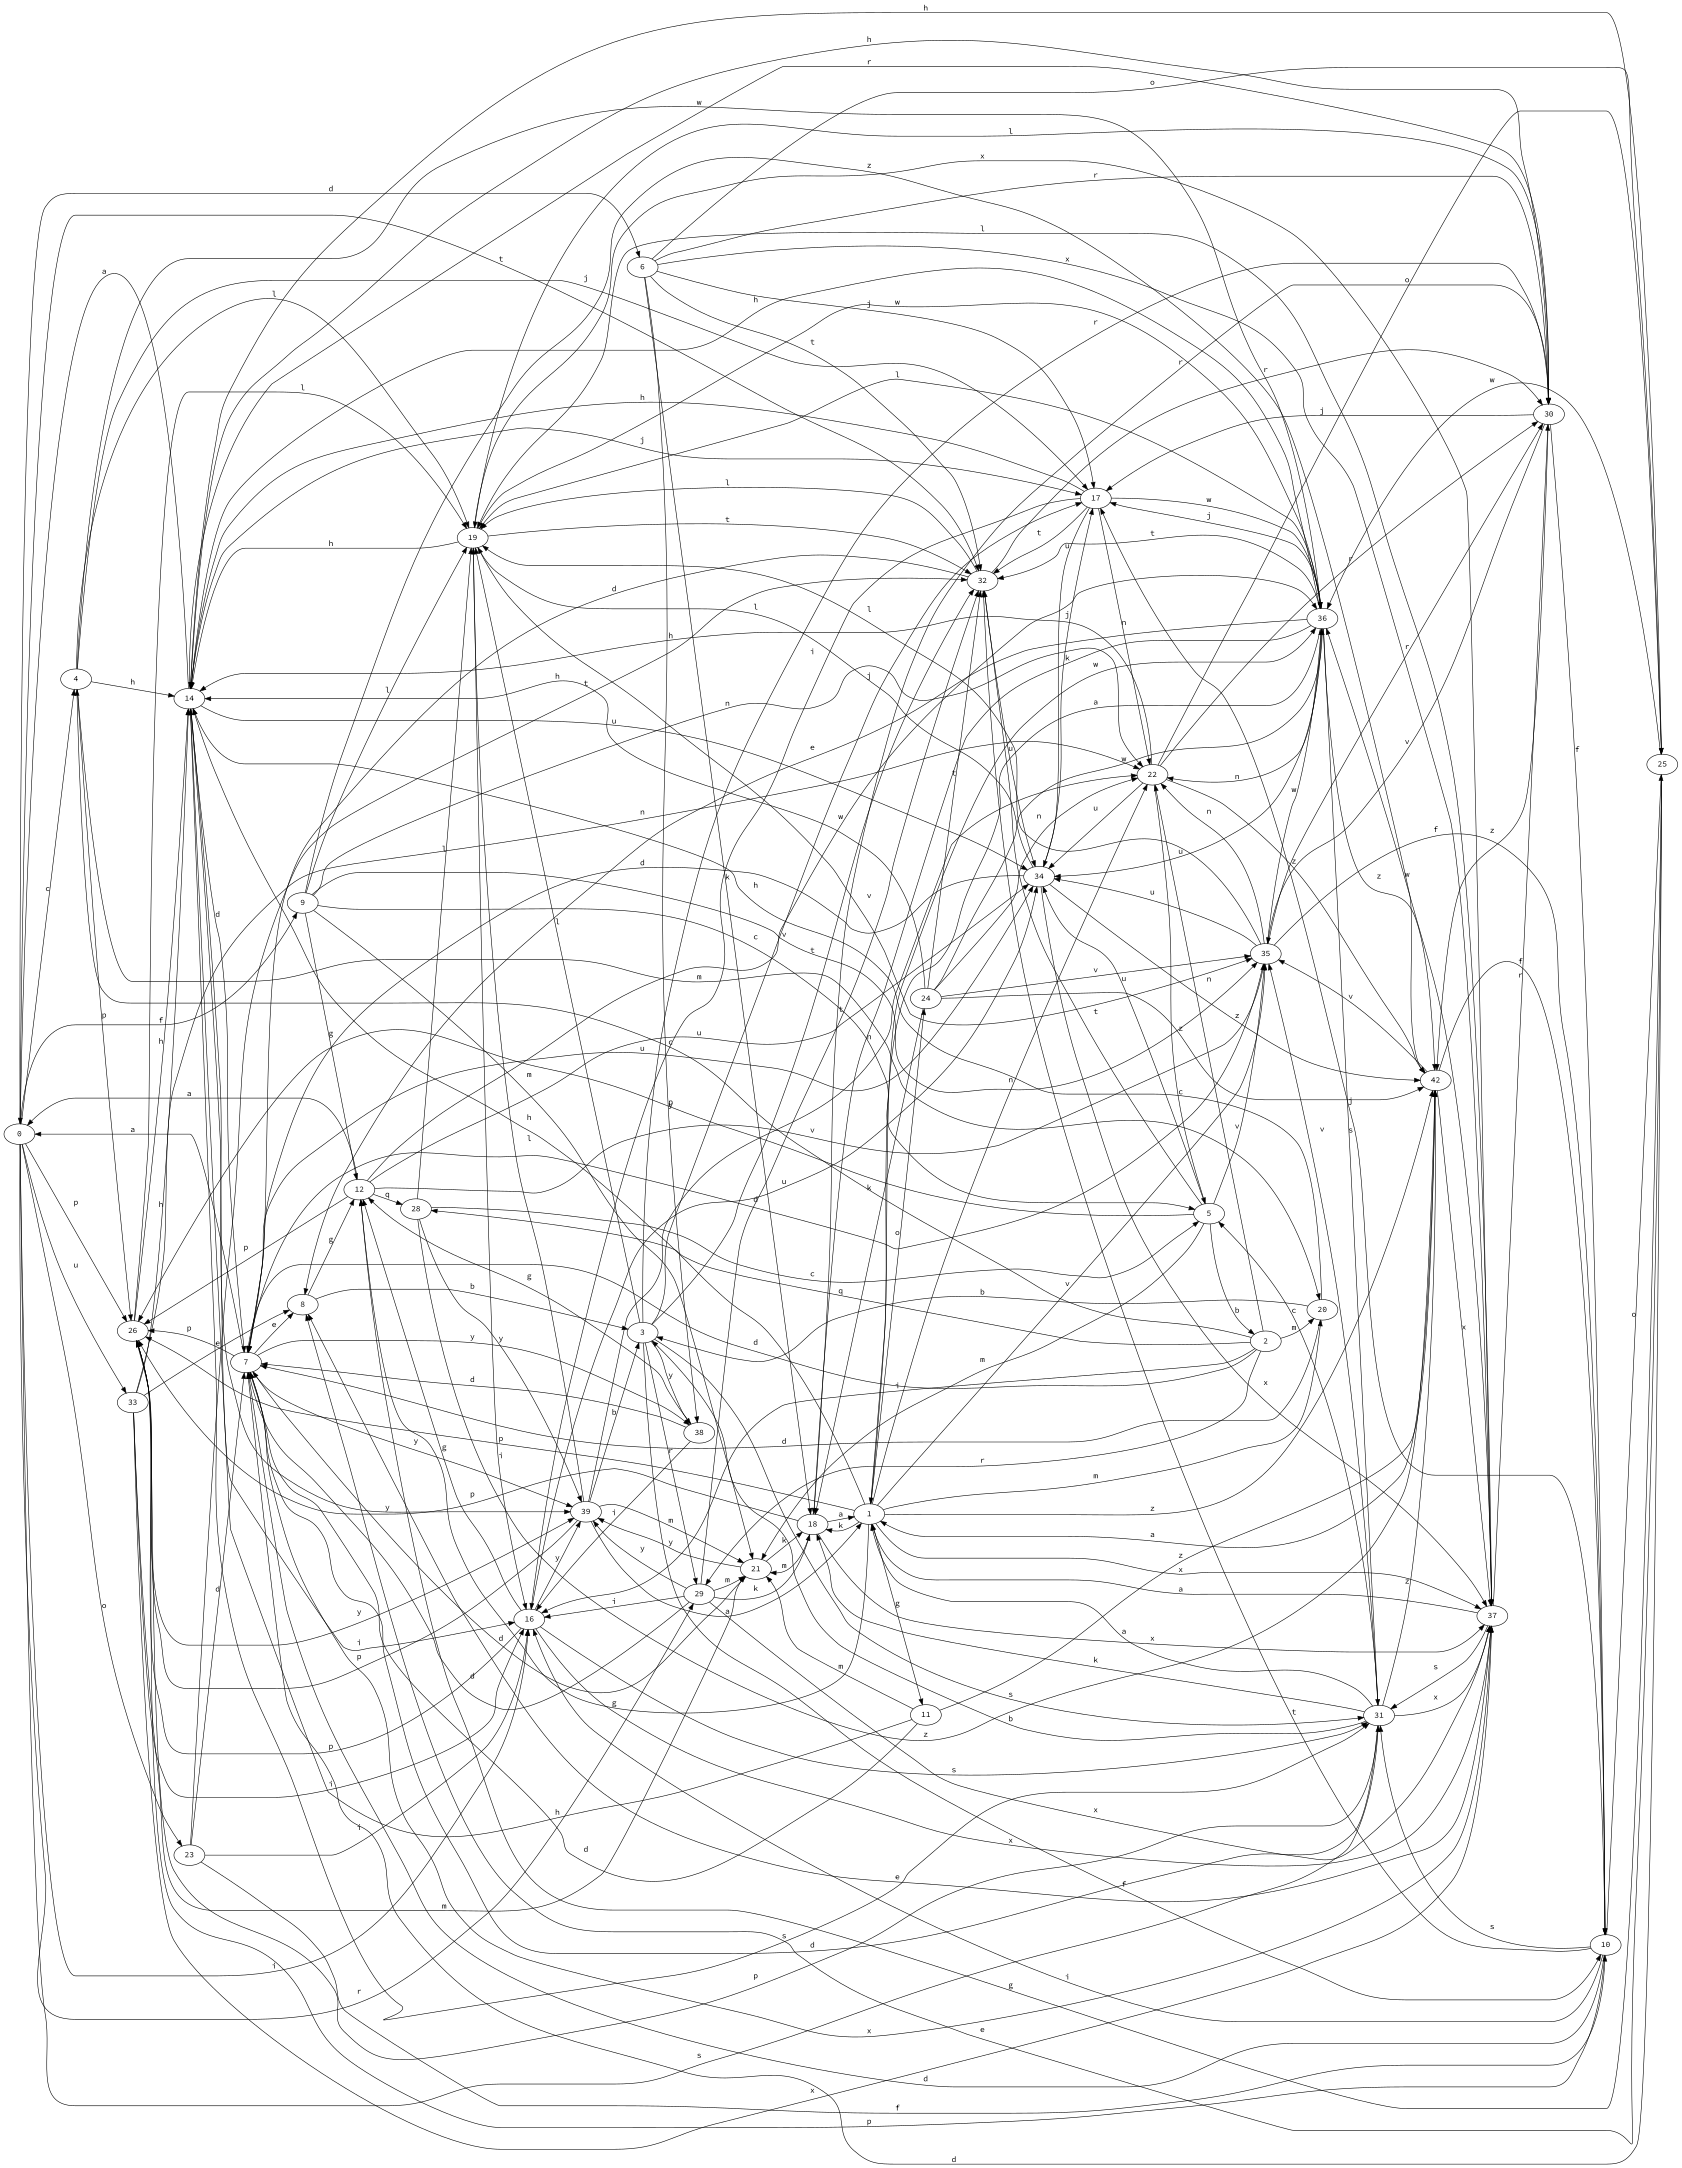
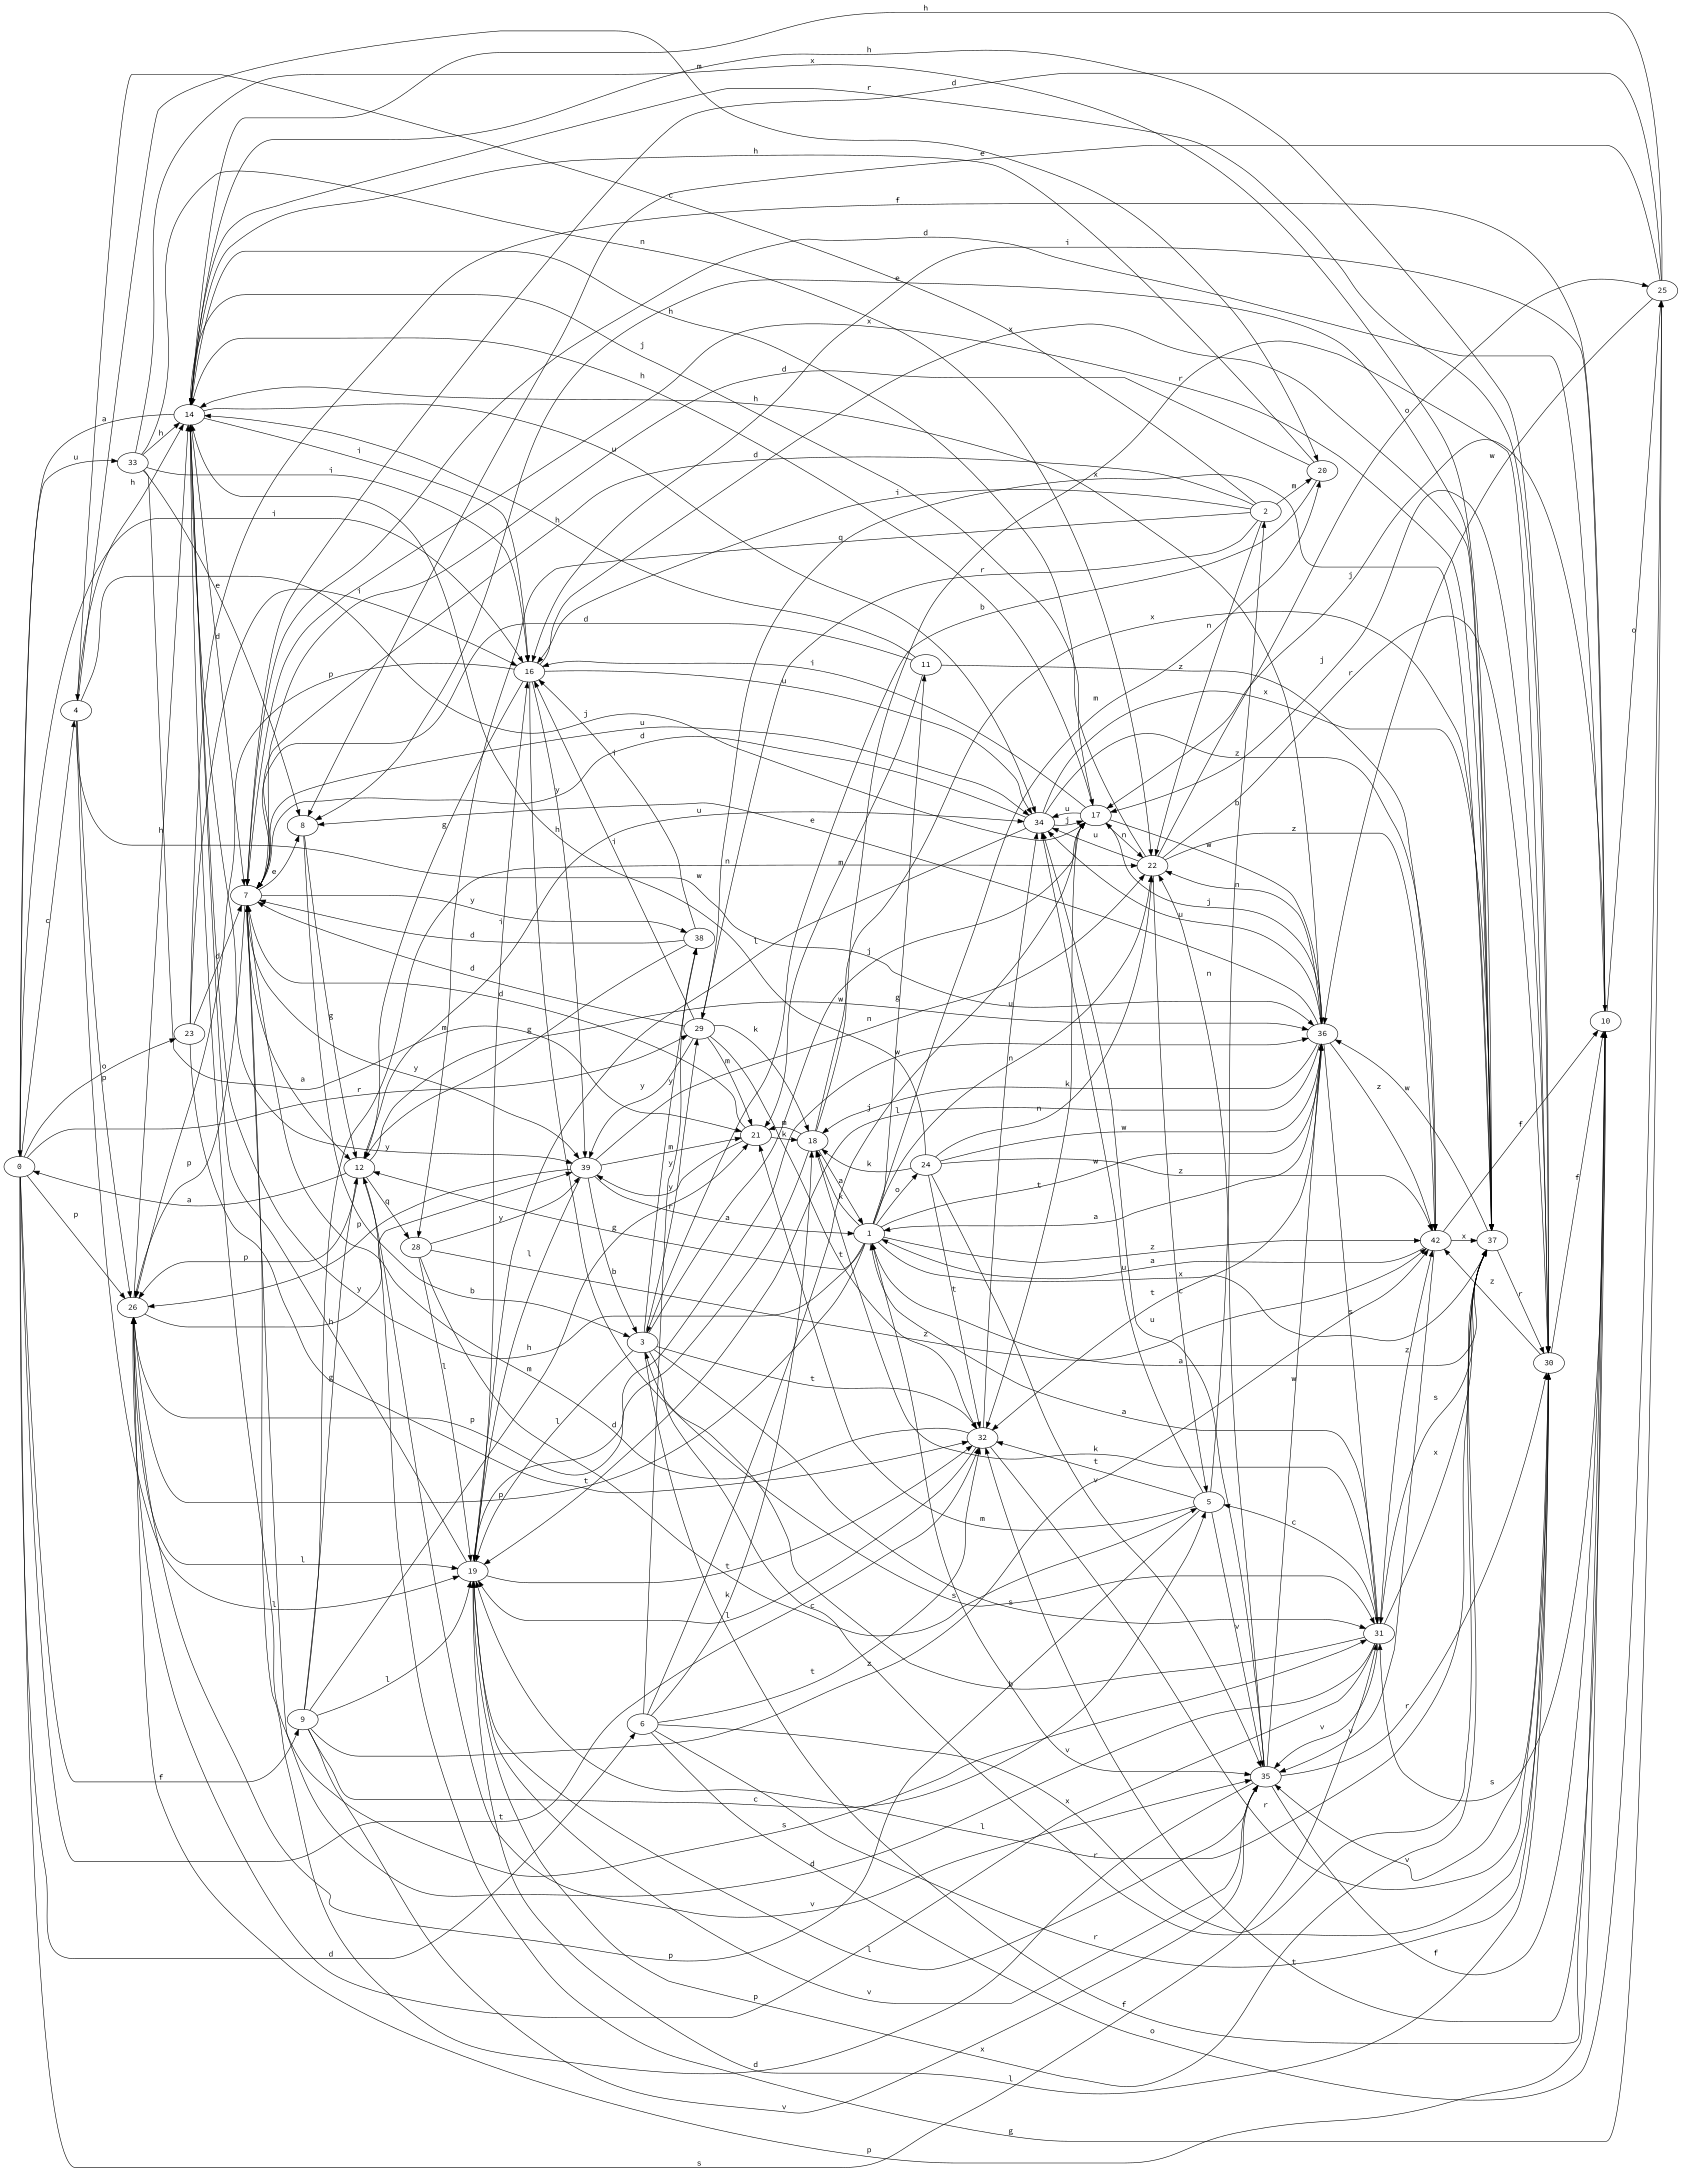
edge "7" -> "0": now "7" -> "12"
